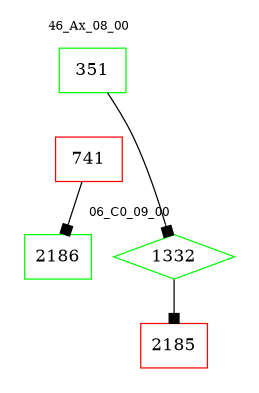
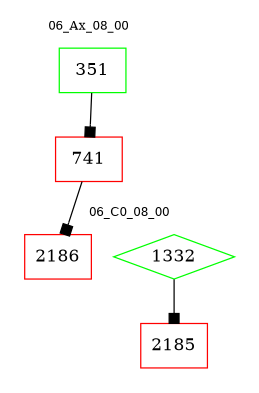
cluster "46_Ax_08_00": label "46_Ax_08_00" -> "06_Ax_08_00"
edge "351" -> "1332": now "351" -> "741"
cluster "06_C0_09_00": label "06_C0_09_00" -> "06_C0_08_00"
node "2186": color green -> red
